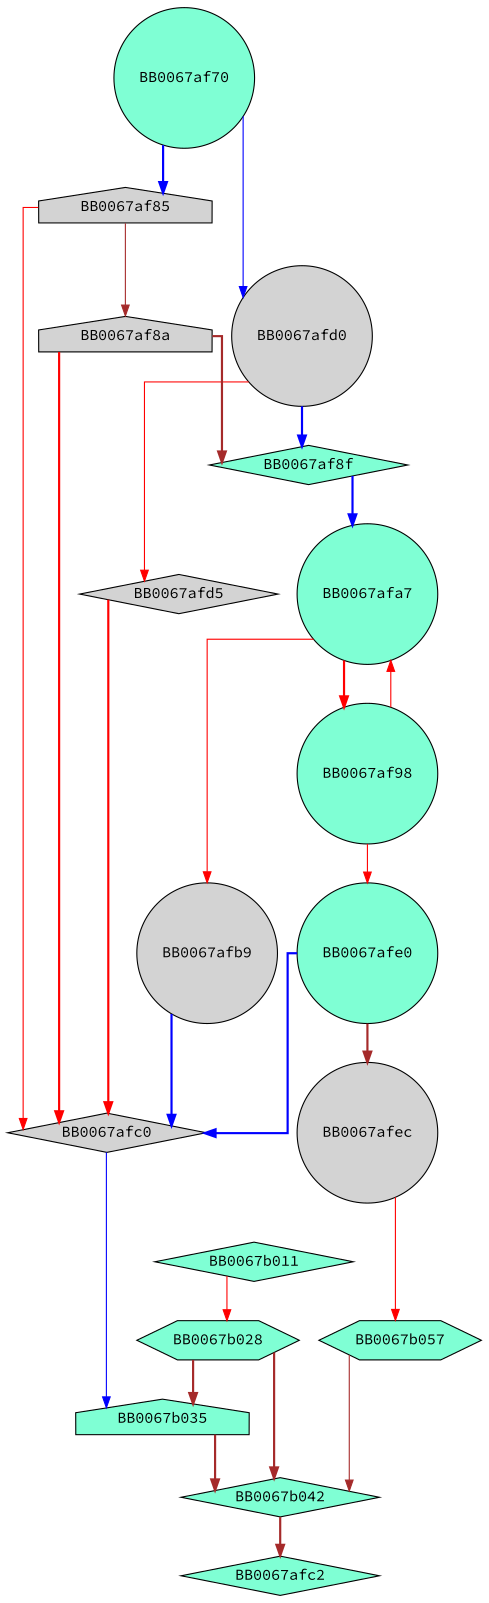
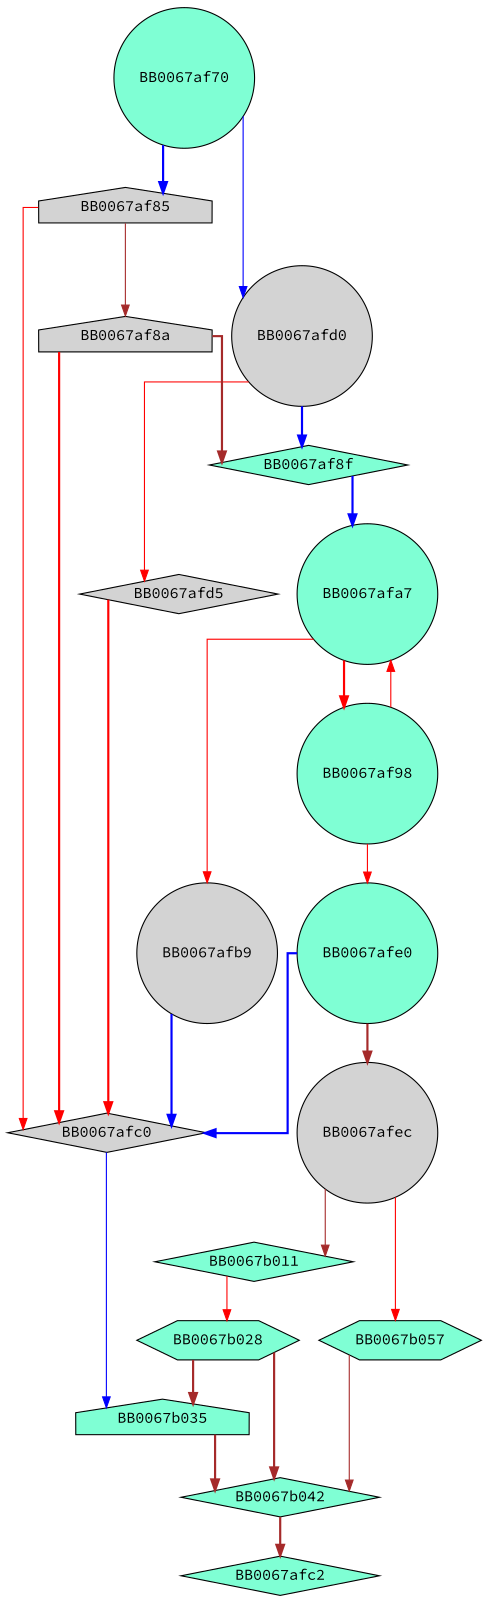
edge "BB0067afec" -> "BB0067b011": added
